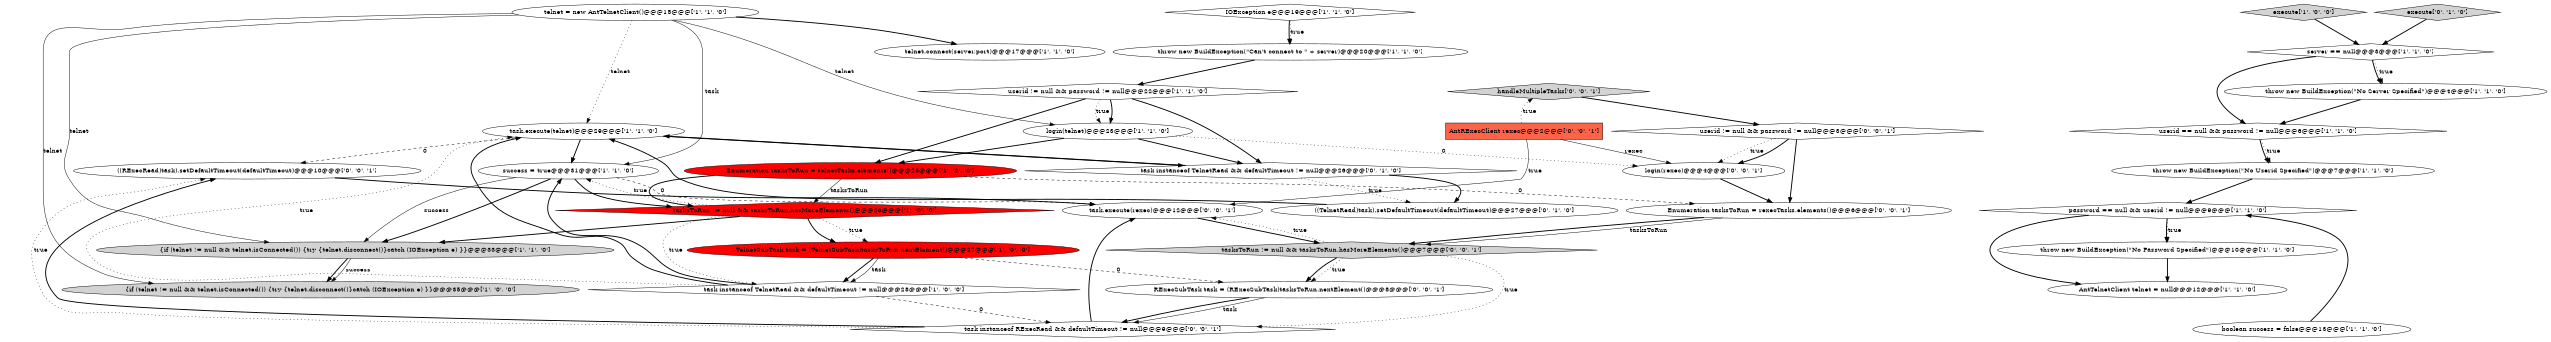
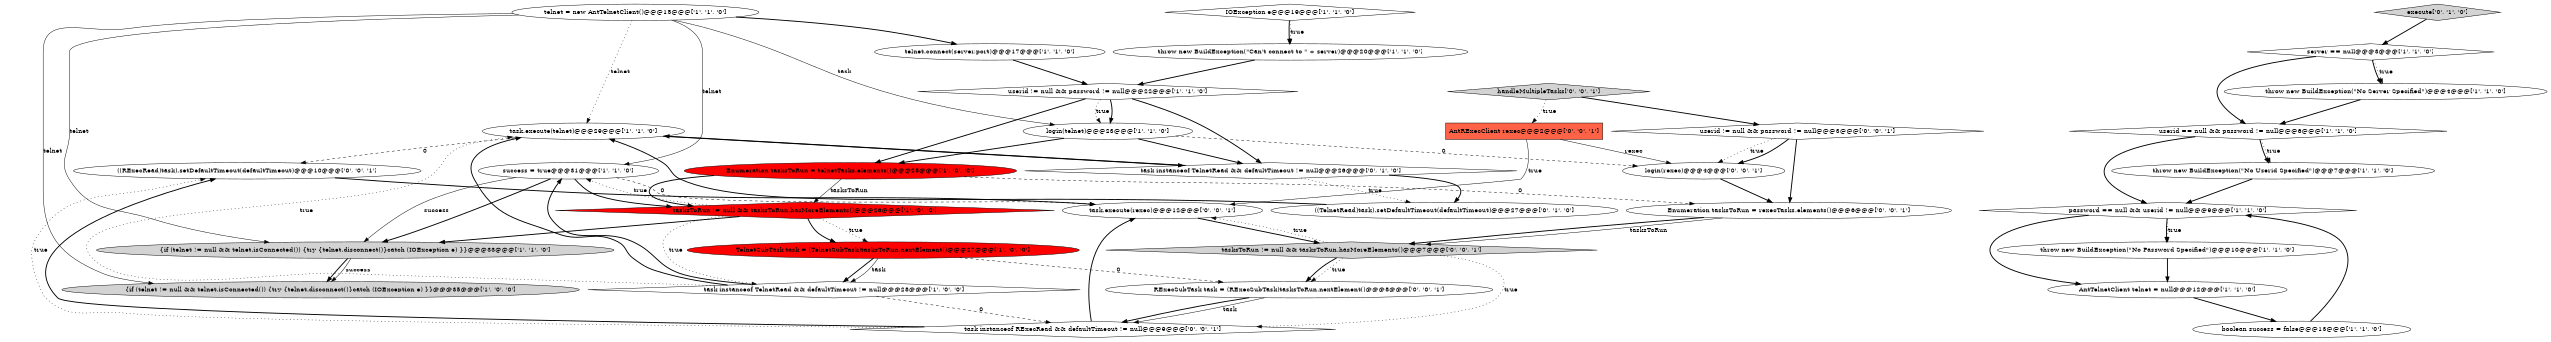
node "execute['1', '0', '0']": removed
edge "telnet.connect(server,port)@@@17@@@['1', '1', '0']" -> "userid != null && password != null@@@22@@@['1', '1', '0']": added
edge "telnet = new AntTelnetClient()@@@15@@@['1', '1', '0']" -> "login(telnet)@@@23@@@['1', '1', '0']": label "telnet" -> "task"
edge "telnet = new AntTelnetClient()@@@15@@@['1', '1', '0']" -> "success = true@@@31@@@['1', '1', '0']": label "task" -> "telnet"
edge "AntRExecClient rexec@@@2@@@['0', '0', '1']" -> "handleMultipleTasks['0', '0', '1']": reversed
edge "task.execute(telnet)@@@29@@@['1', '1', '0']" -> "success = true@@@31@@@['1', '1', '0']": removed
edge "login(telnet)@@@23@@@['1', '1', '0']" -> "login(rexec)@@@4@@@['0', '0', '1']": style dotted -> dashed
edge "userid == null && password != null@@@6@@@['1', '1', '0']" -> "password == null && userid != null@@@9@@@['1', '1', '0']": added
edge "AntTelnetClient telnet = null@@@12@@@['1', '1', '0']" -> "boolean success = false@@@13@@@['1', '1', '0']": added
